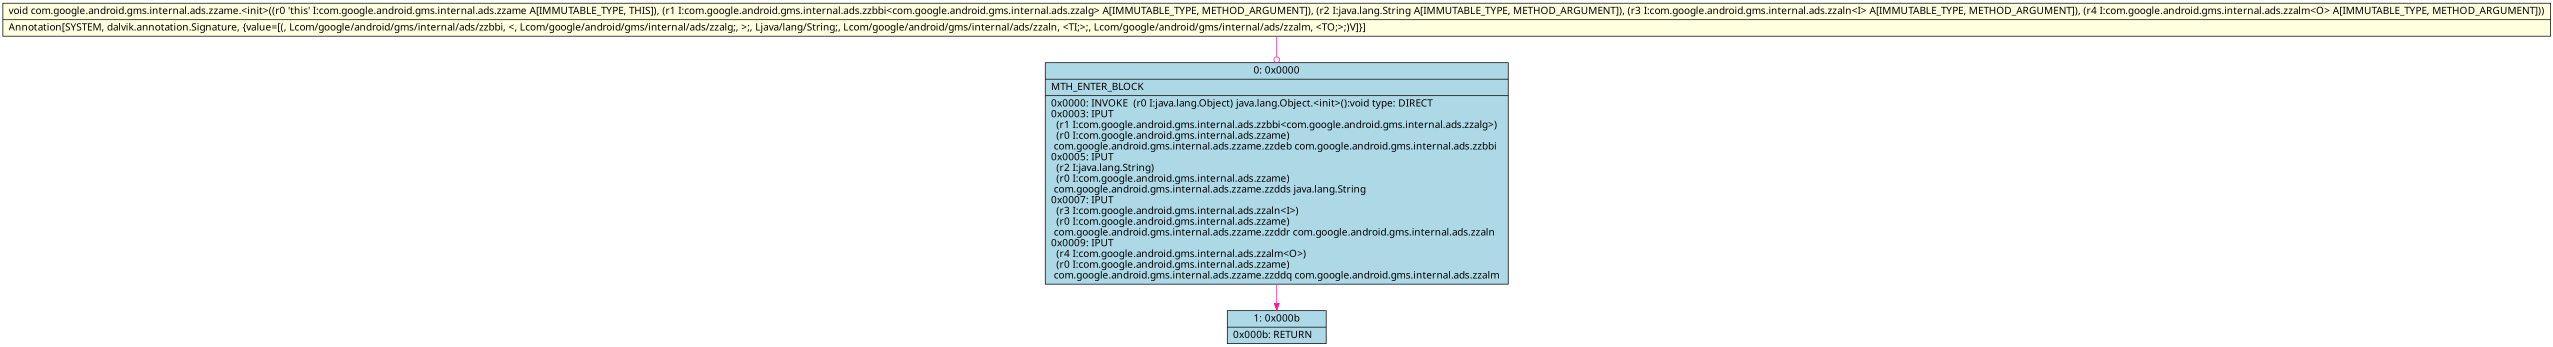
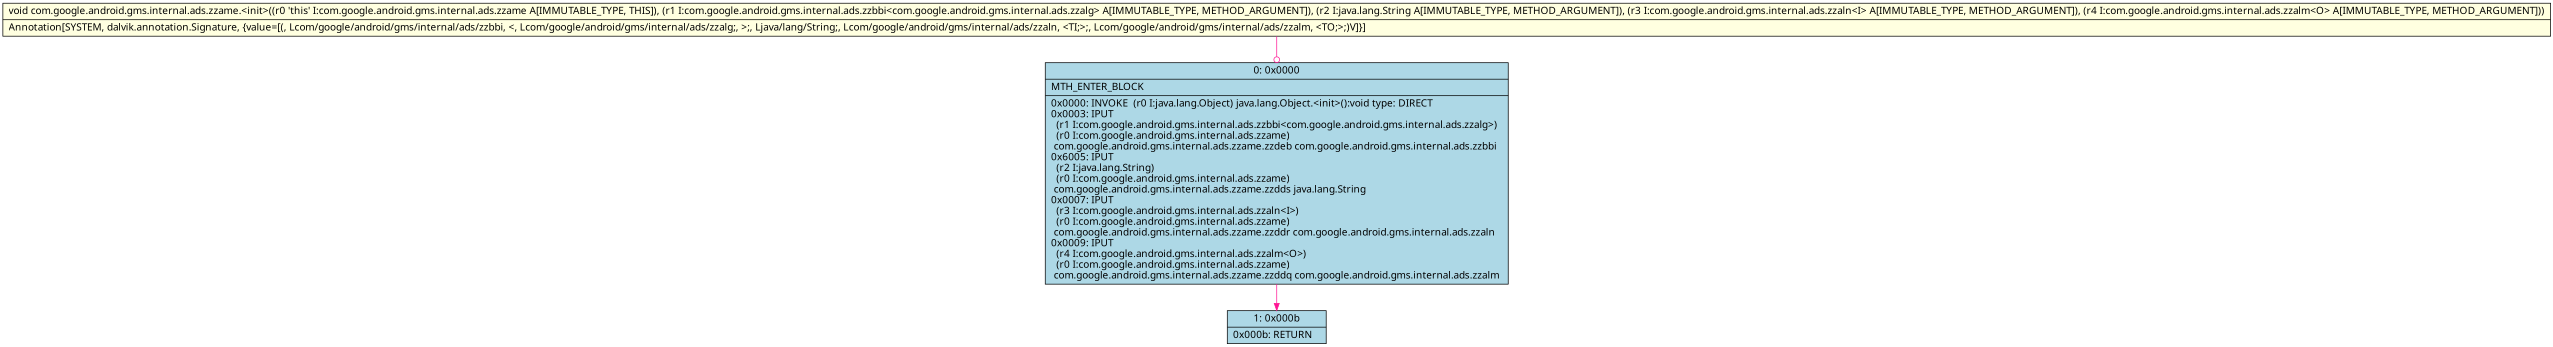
node "0: 0x0000": text "0x0005: IPUT" -> "0x6005: IPUT"
